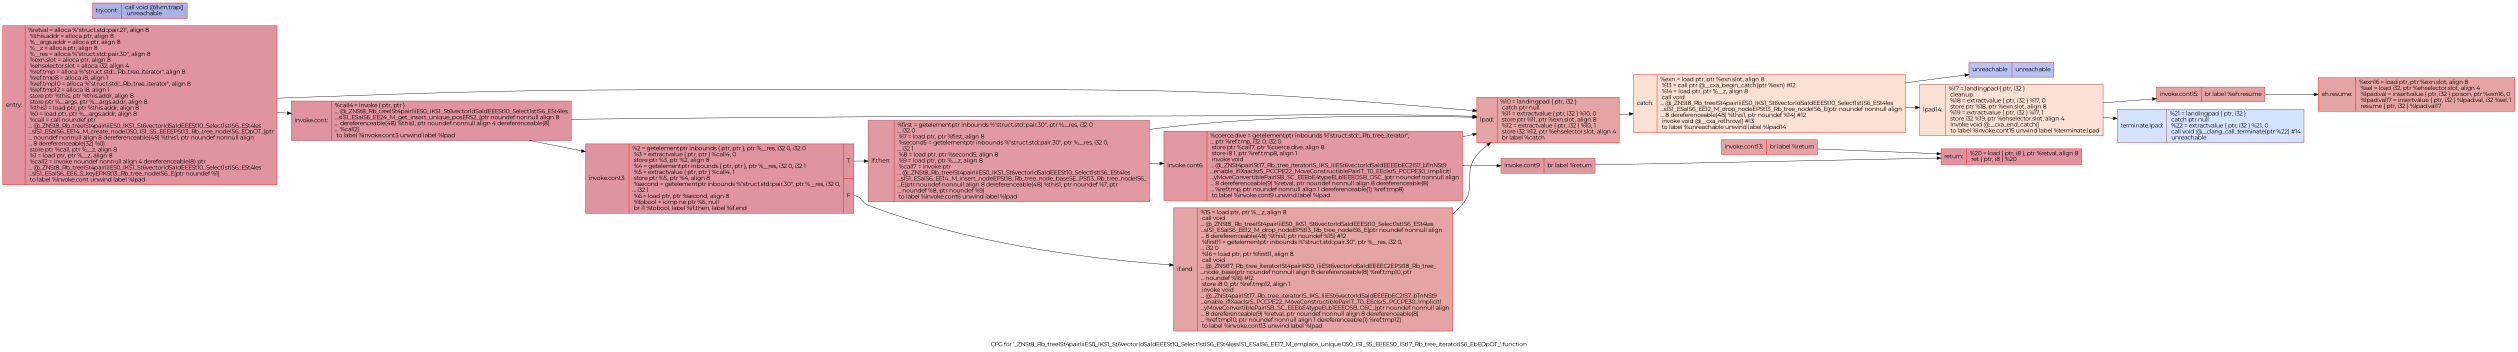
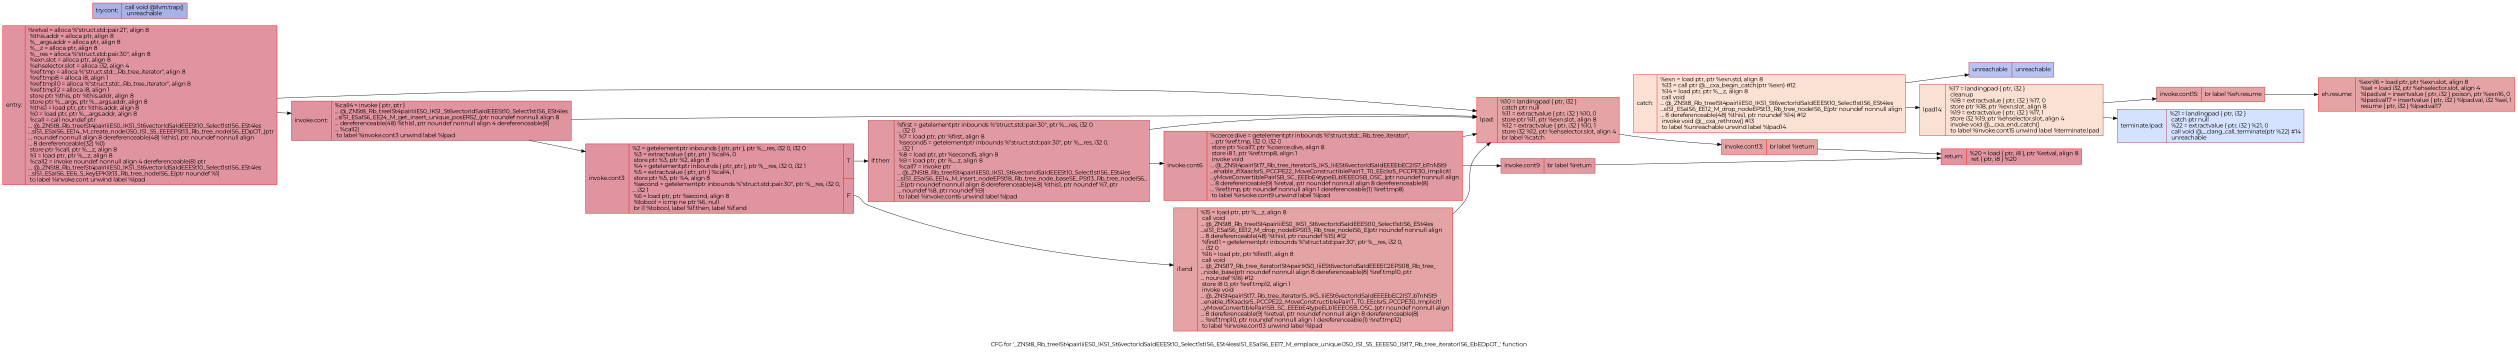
node "catch:": text "%exn = load ptr, ptr %exn.slot, align 8" -> "%exn = load ptr, ptr %exn.std, align 8"
edge "lpad:" -> "catch:": now "lpad:" -> "invoke.cont13:"
